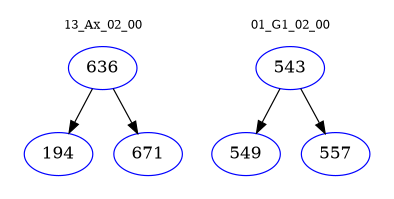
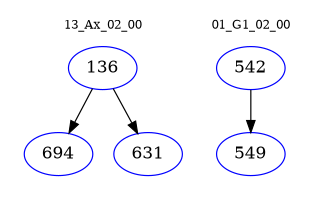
node "636": label "636" -> "136"
node "543": label "543" -> "542"
node "194": label "194" -> "694"
node "671": label "671" -> "631"
node "557": removed
